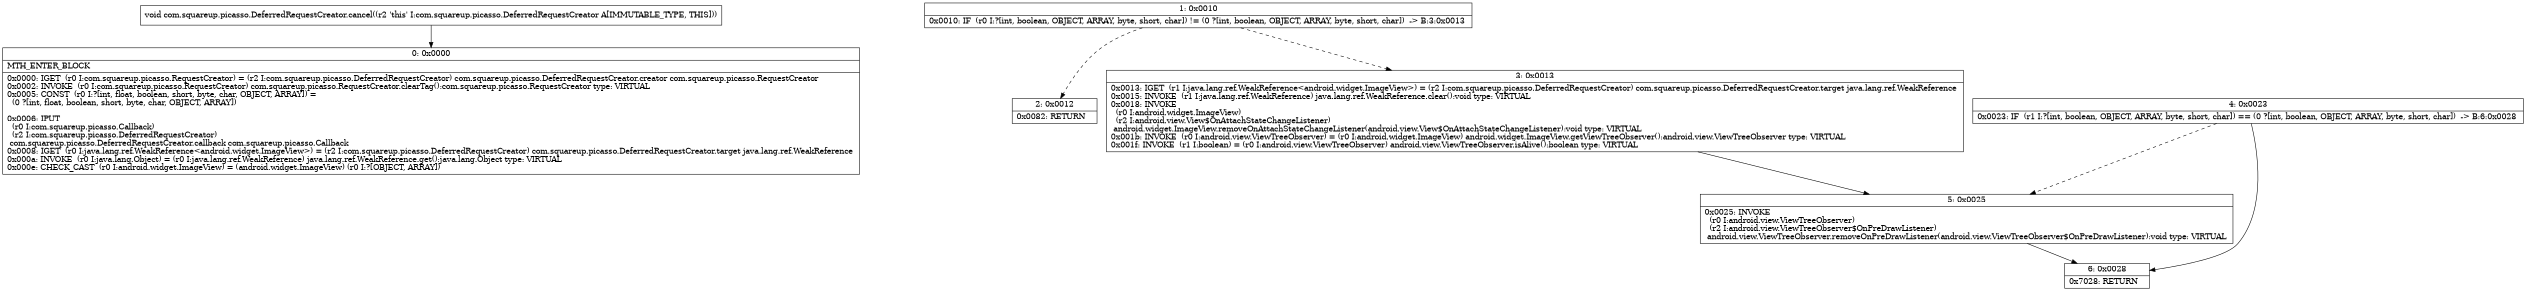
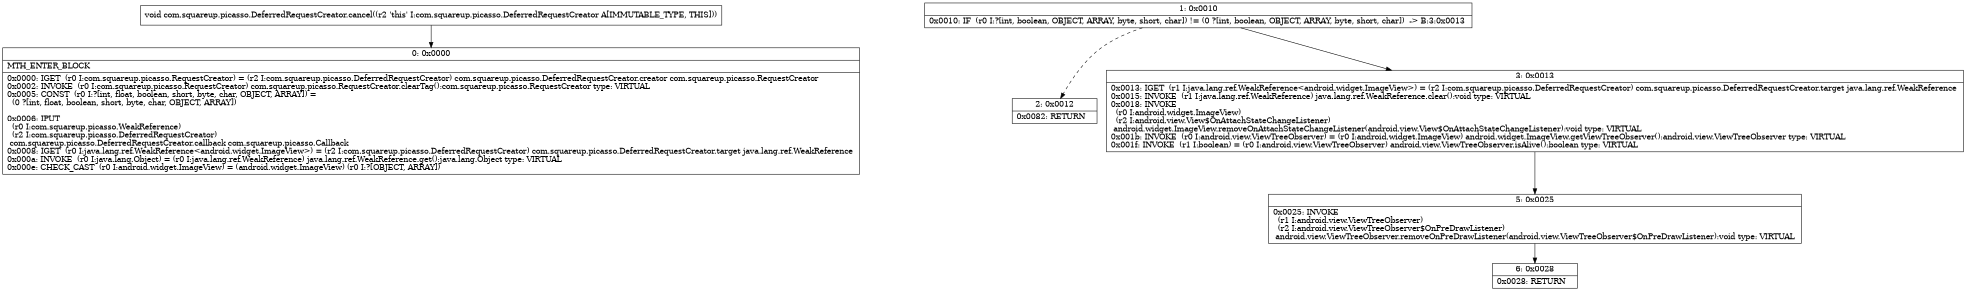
edge "1: 0x0010" -> "3: 0x0013": style dashed -> solid
node "4: 0x0023": removed
node "0: 0x0000": text "(r0 I:com.squareup.picasso.Callback)" -> "(r0 I:com.squareup.picasso.WeakReference)"
node "5: 0x0025": text "(r0 I:android.view.ViewTreeObserver)" -> "(r1 I:android.view.ViewTreeObserver)"
node "6: 0x0028": text "0x7028: RETURN" -> "0x0028: RETURN"
